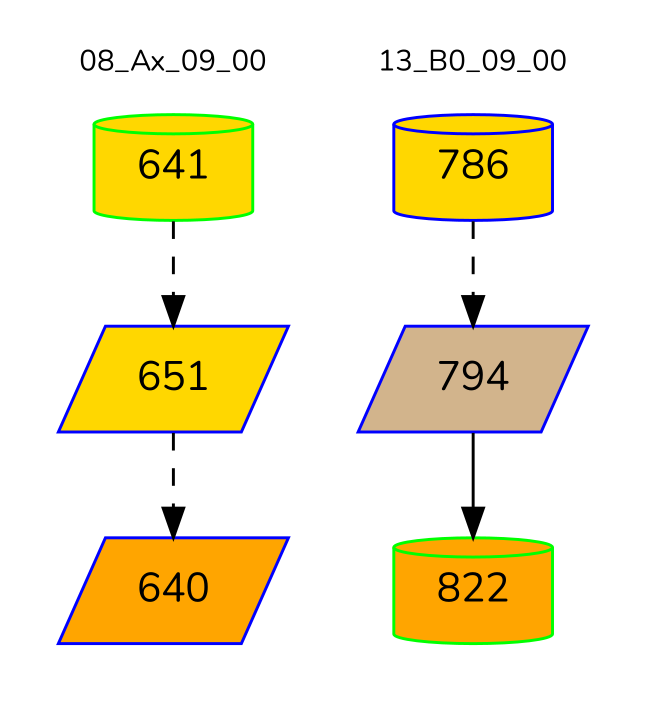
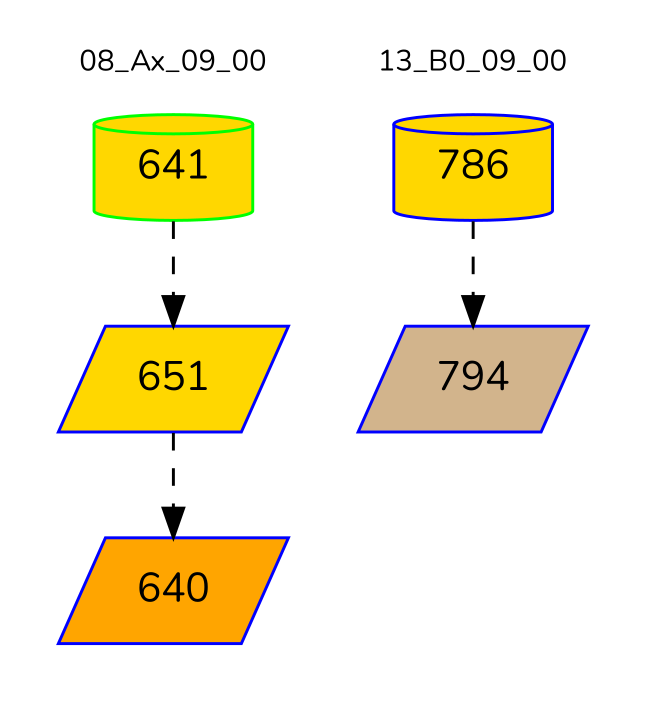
node "822": removed
